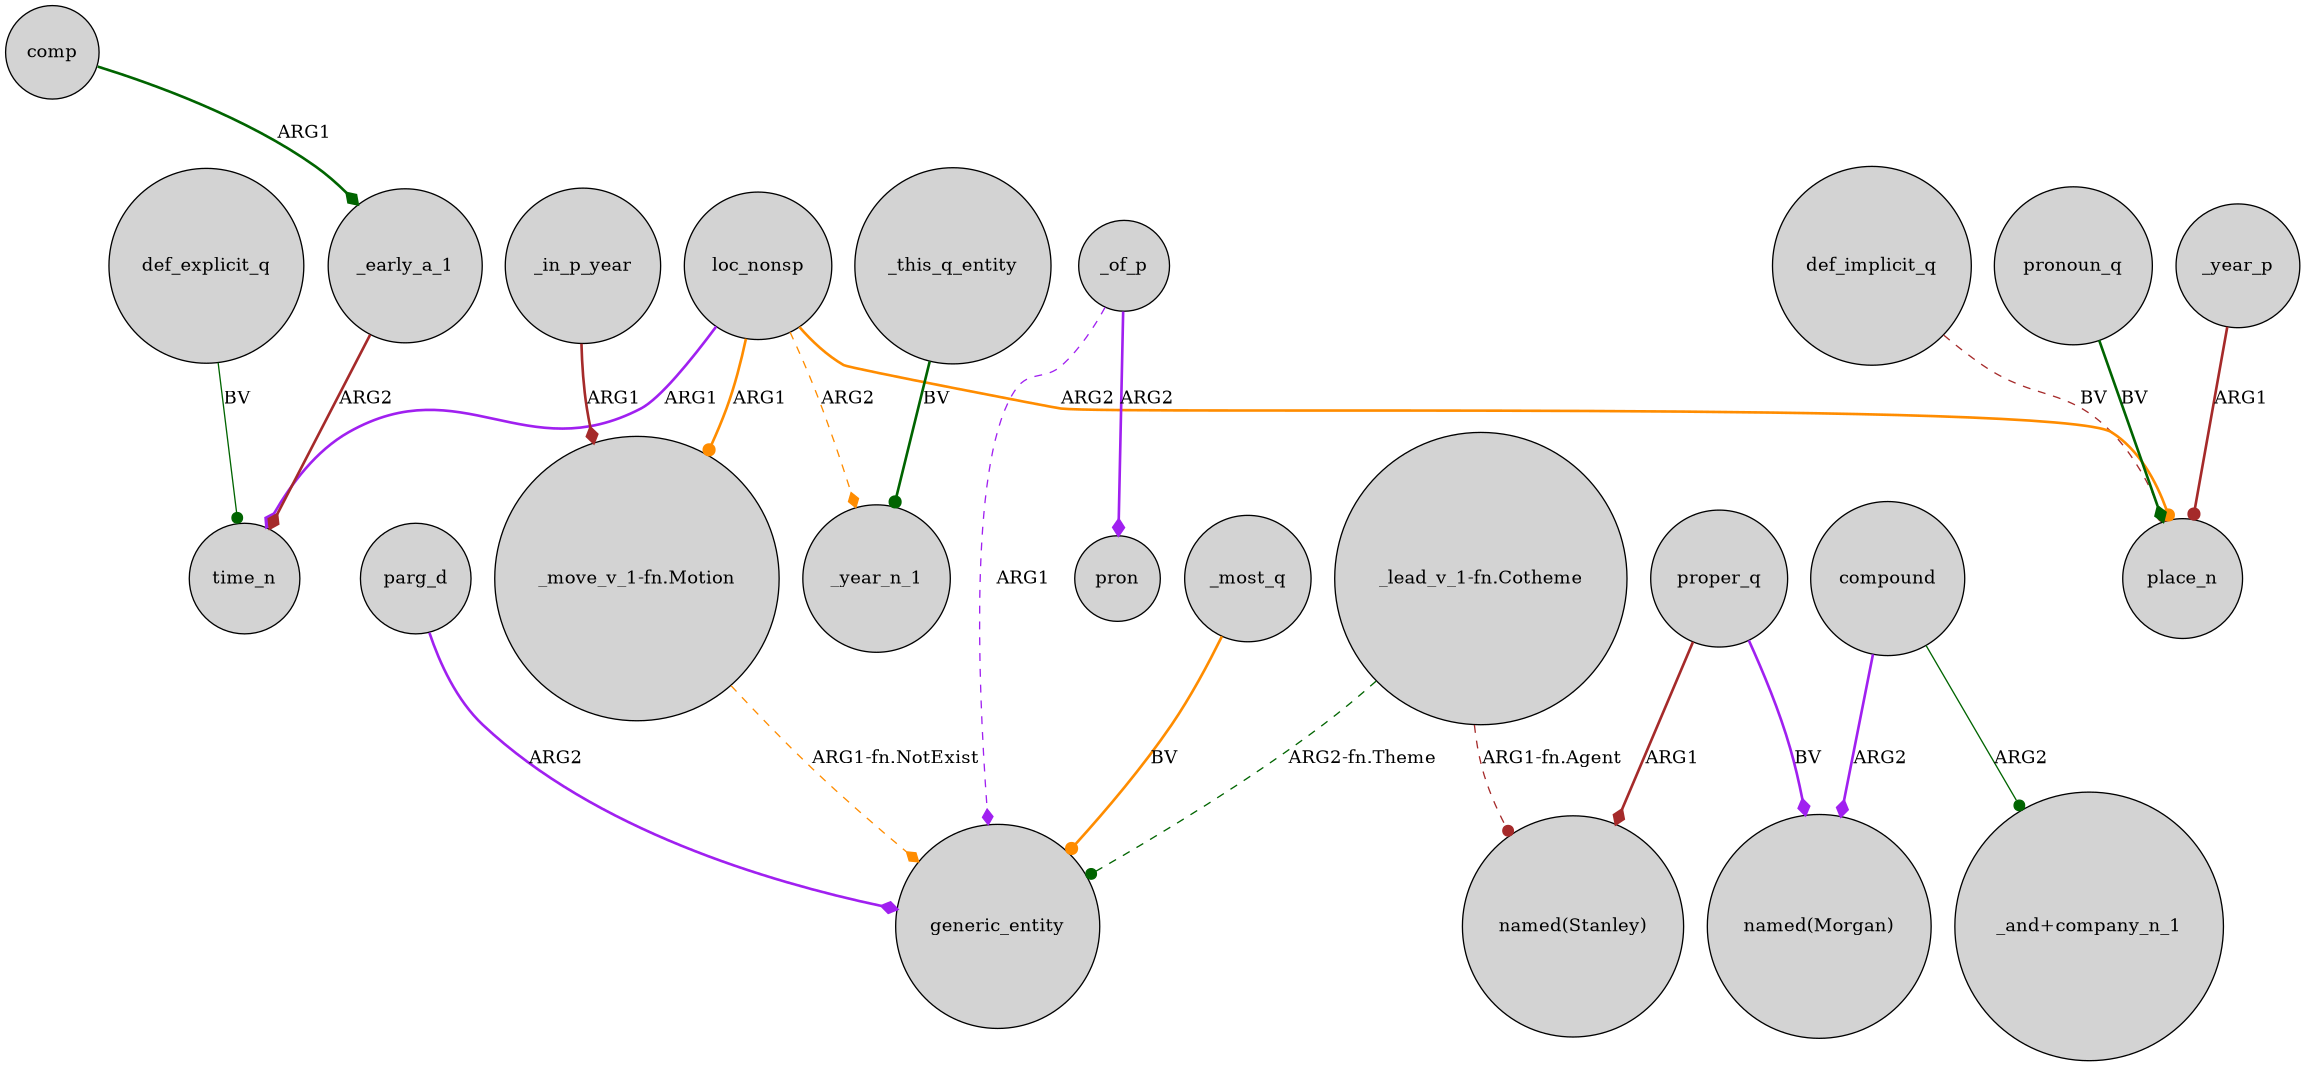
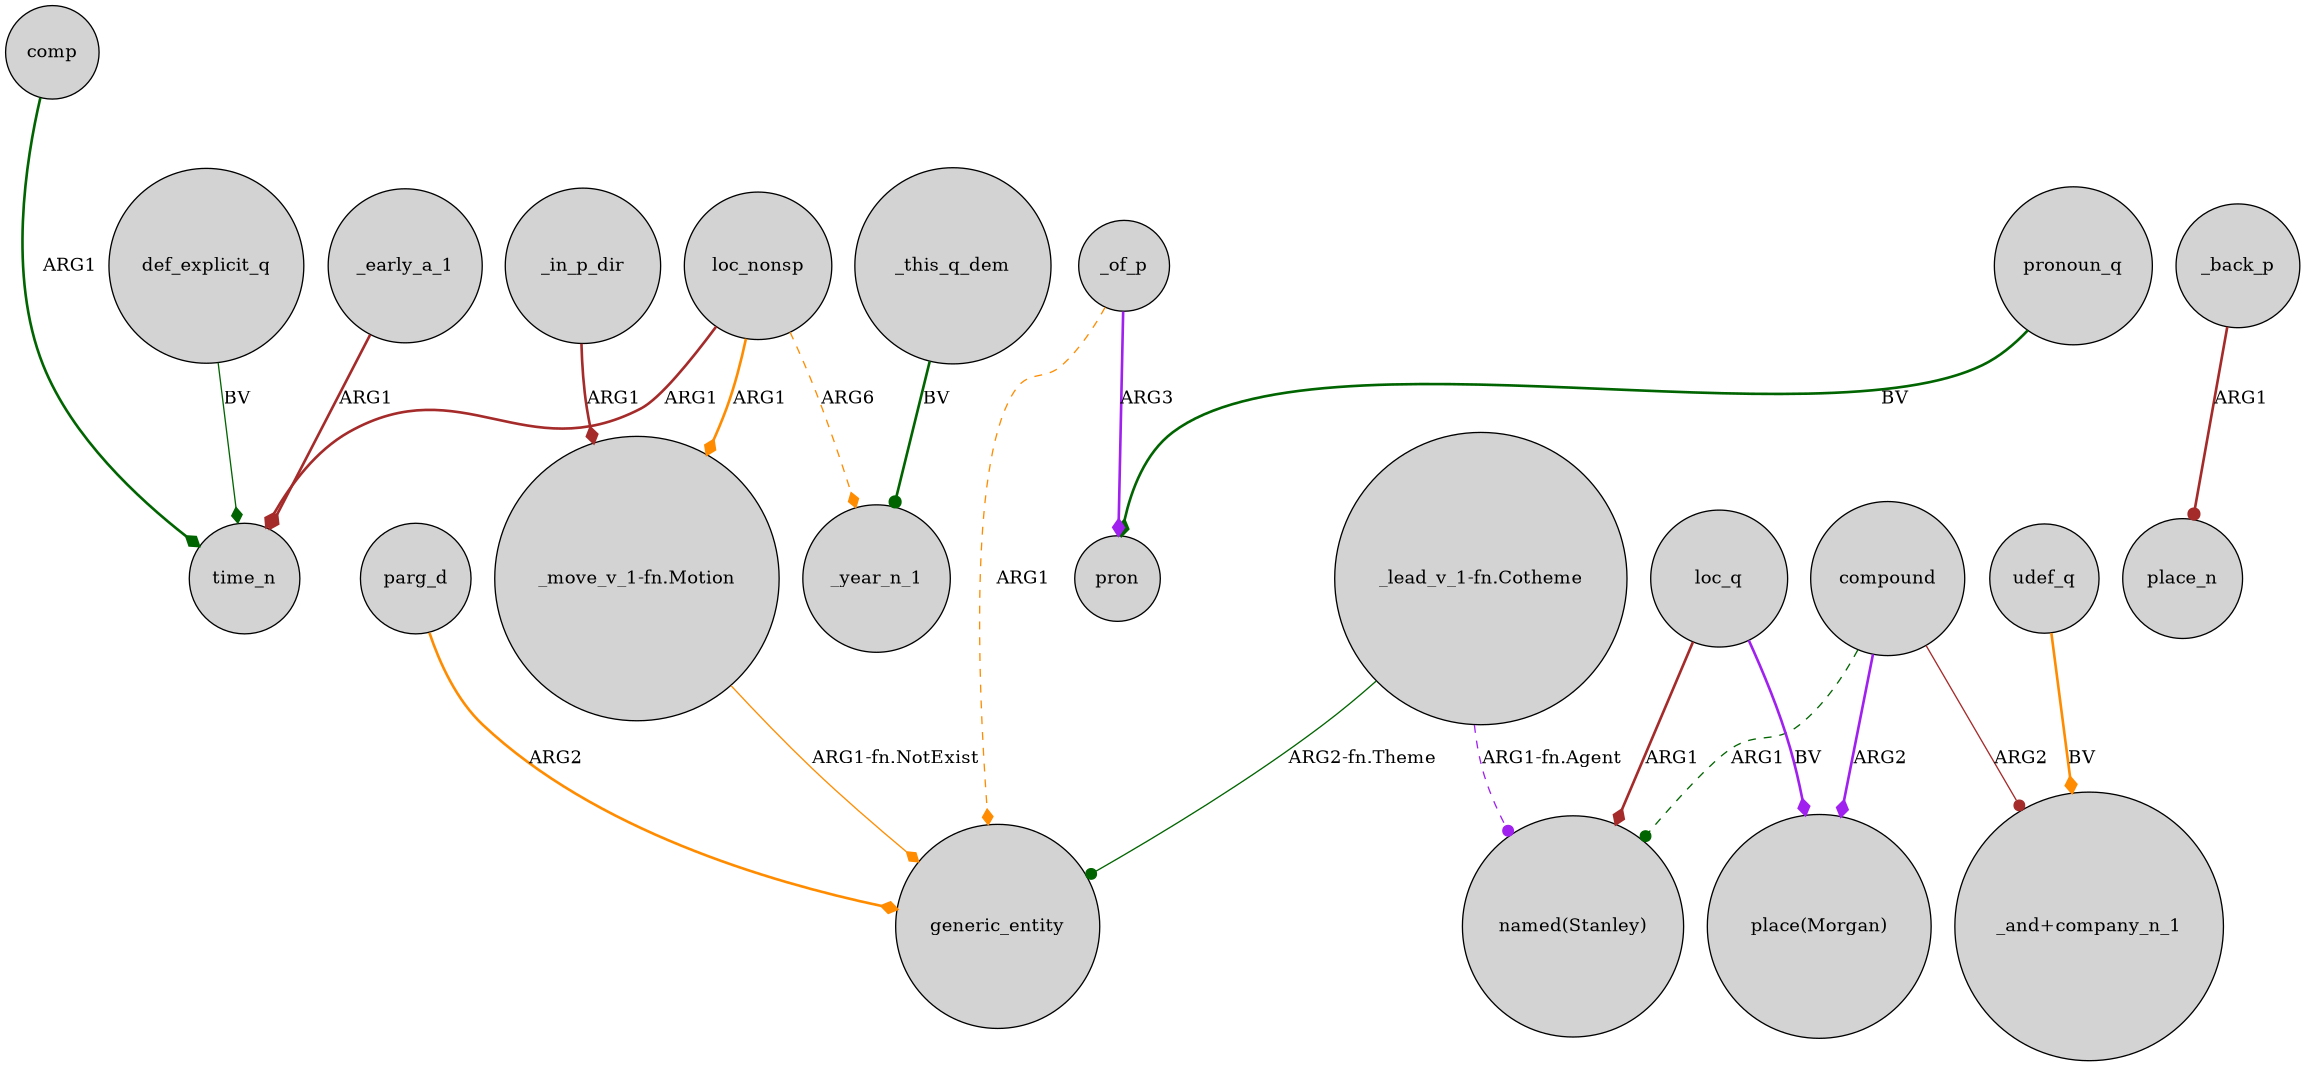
edge "comp" -> "_early_a_1": now "comp" -> "time_n"
node "_in_p_year": label "_in_p_year" -> "_in_p_dir"
node "_this_q_entity": label "_this_q_entity" -> "_this_q_dem"
node "def_implicit_q": removed
node "_year_p": label "_year_p" -> "_back_p"
edge "loc_nonsp" -> "_move_v_1-fn.Motion": arrowhead dot -> diamond
edge "_early_a_1" -> "time_n": label "ARG2" -> "ARG1"
edge "loc_nonsp" -> "_year_n_1": label "ARG2" -> "ARG6"
edge "_of_p" -> "pron": label "ARG2" -> "ARG3"
edge "loc_nonsp" -> "place_n": removed, label "ARG2"
edge "loc_nonsp" -> "time_n": color purple -> brown
edge "pronoun_q" -> "place_n": now "pronoun_q" -> "pron"
edge "def_explicit_q" -> "time_n": arrowhead dot -> diamond
edge "_of_p" -> "generic_entity": color purple -> darkorange
node "_most_q": removed
node "proper_q": label "proper_q" -> "loc_q"
node "udef_q": added
edge "compound" -> "_and+company_n_1": color darkgreen -> brown
edge "compound" -> "named(Stanley)": added, label "ARG1"
edge "_move_v_1-fn.Motion" -> "generic_entity": style dashed -> solid
edge "_lead_v_1-fn.Cotheme" -> "named(Stanley)": color brown -> purple
edge "_lead_v_1-fn.Cotheme" -> "generic_entity": style dashed -> solid
edge "parg_d" -> "generic_entity": color purple -> darkorange
node "named(Morgan)": label "named(Morgan)" -> "place(Morgan)"
